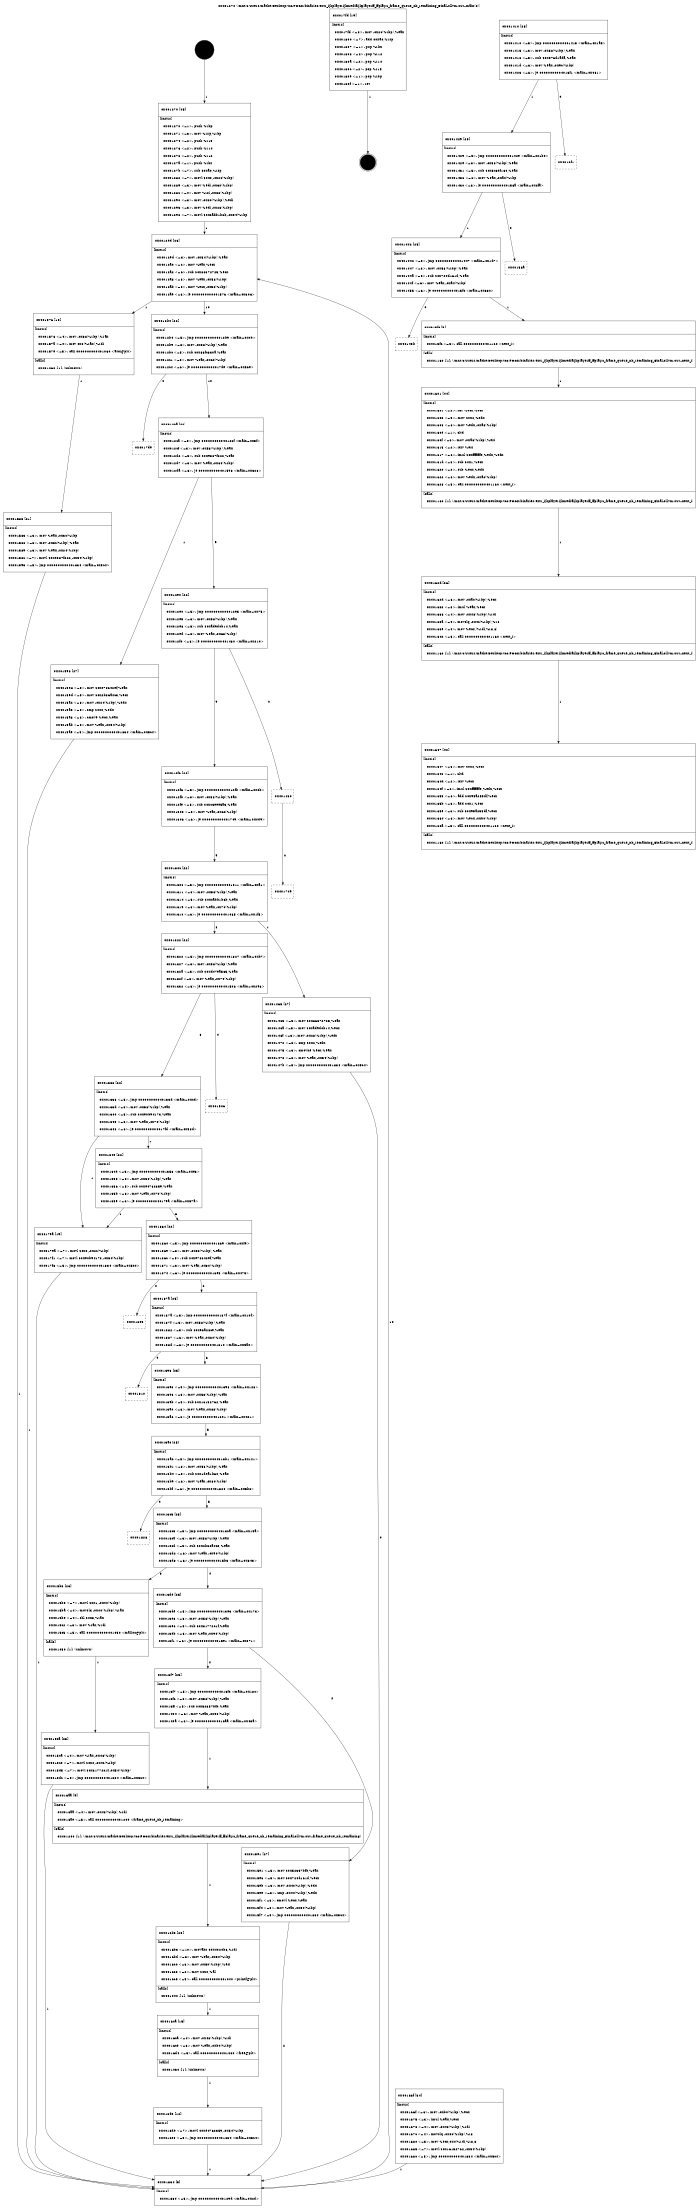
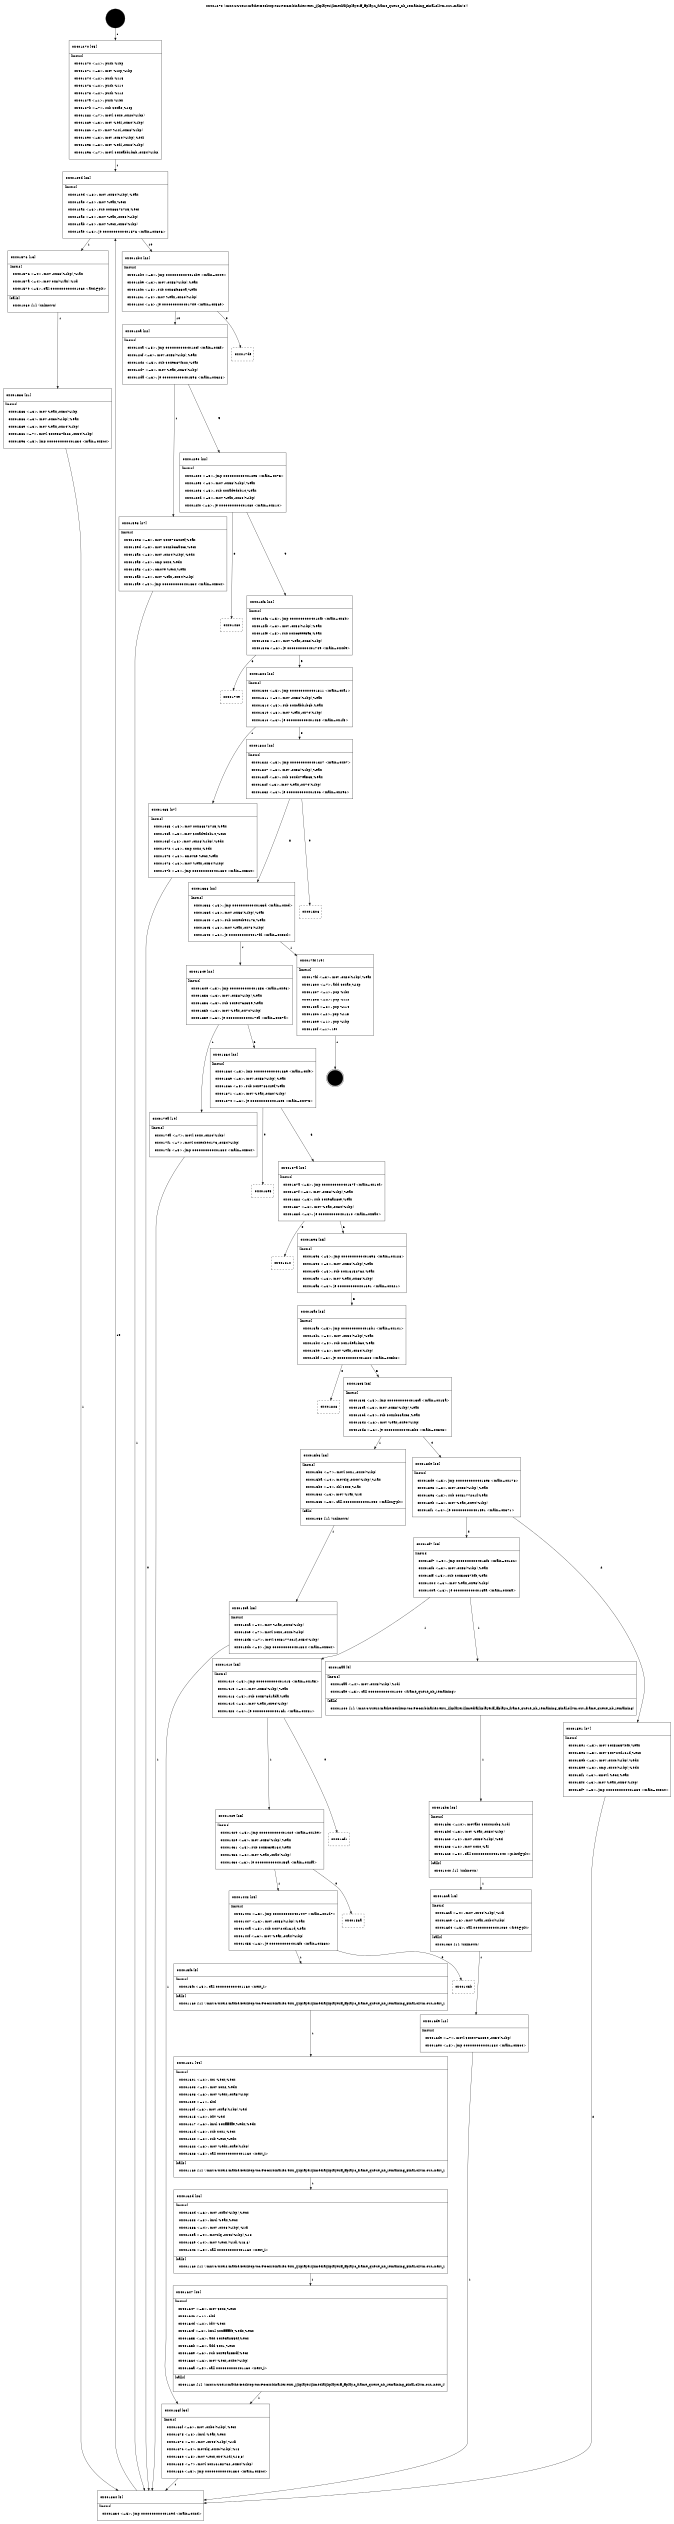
edge "0x401480" -> "0x401749": now "0x4012f6 [22]" -> "0x401749"
edge "0x401338 [22]" -> "0x4017ea [19]": now "0x401338 [22]" -> "0x4017fd [19]"
edge "0x4013c5 [25]" -> "0x4015b3 [23]": label " 8" -> " 1"
edge "0x4013f7 [25]" -> "0x401410 [25]": added, label "1"
edge "0x4015ca [23]" -> "0x401834 [5]": now "0x4015ca [23]" -> "0x40166f [34]"
edge "0x401647 [40]" -> "0x40166f [34]": added, label "1"
